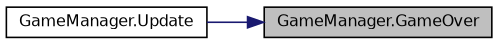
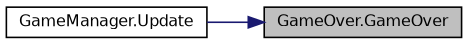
node "GameManager.GameOver": label "GameManager.GameOver" -> "GameOver.GameOver"
